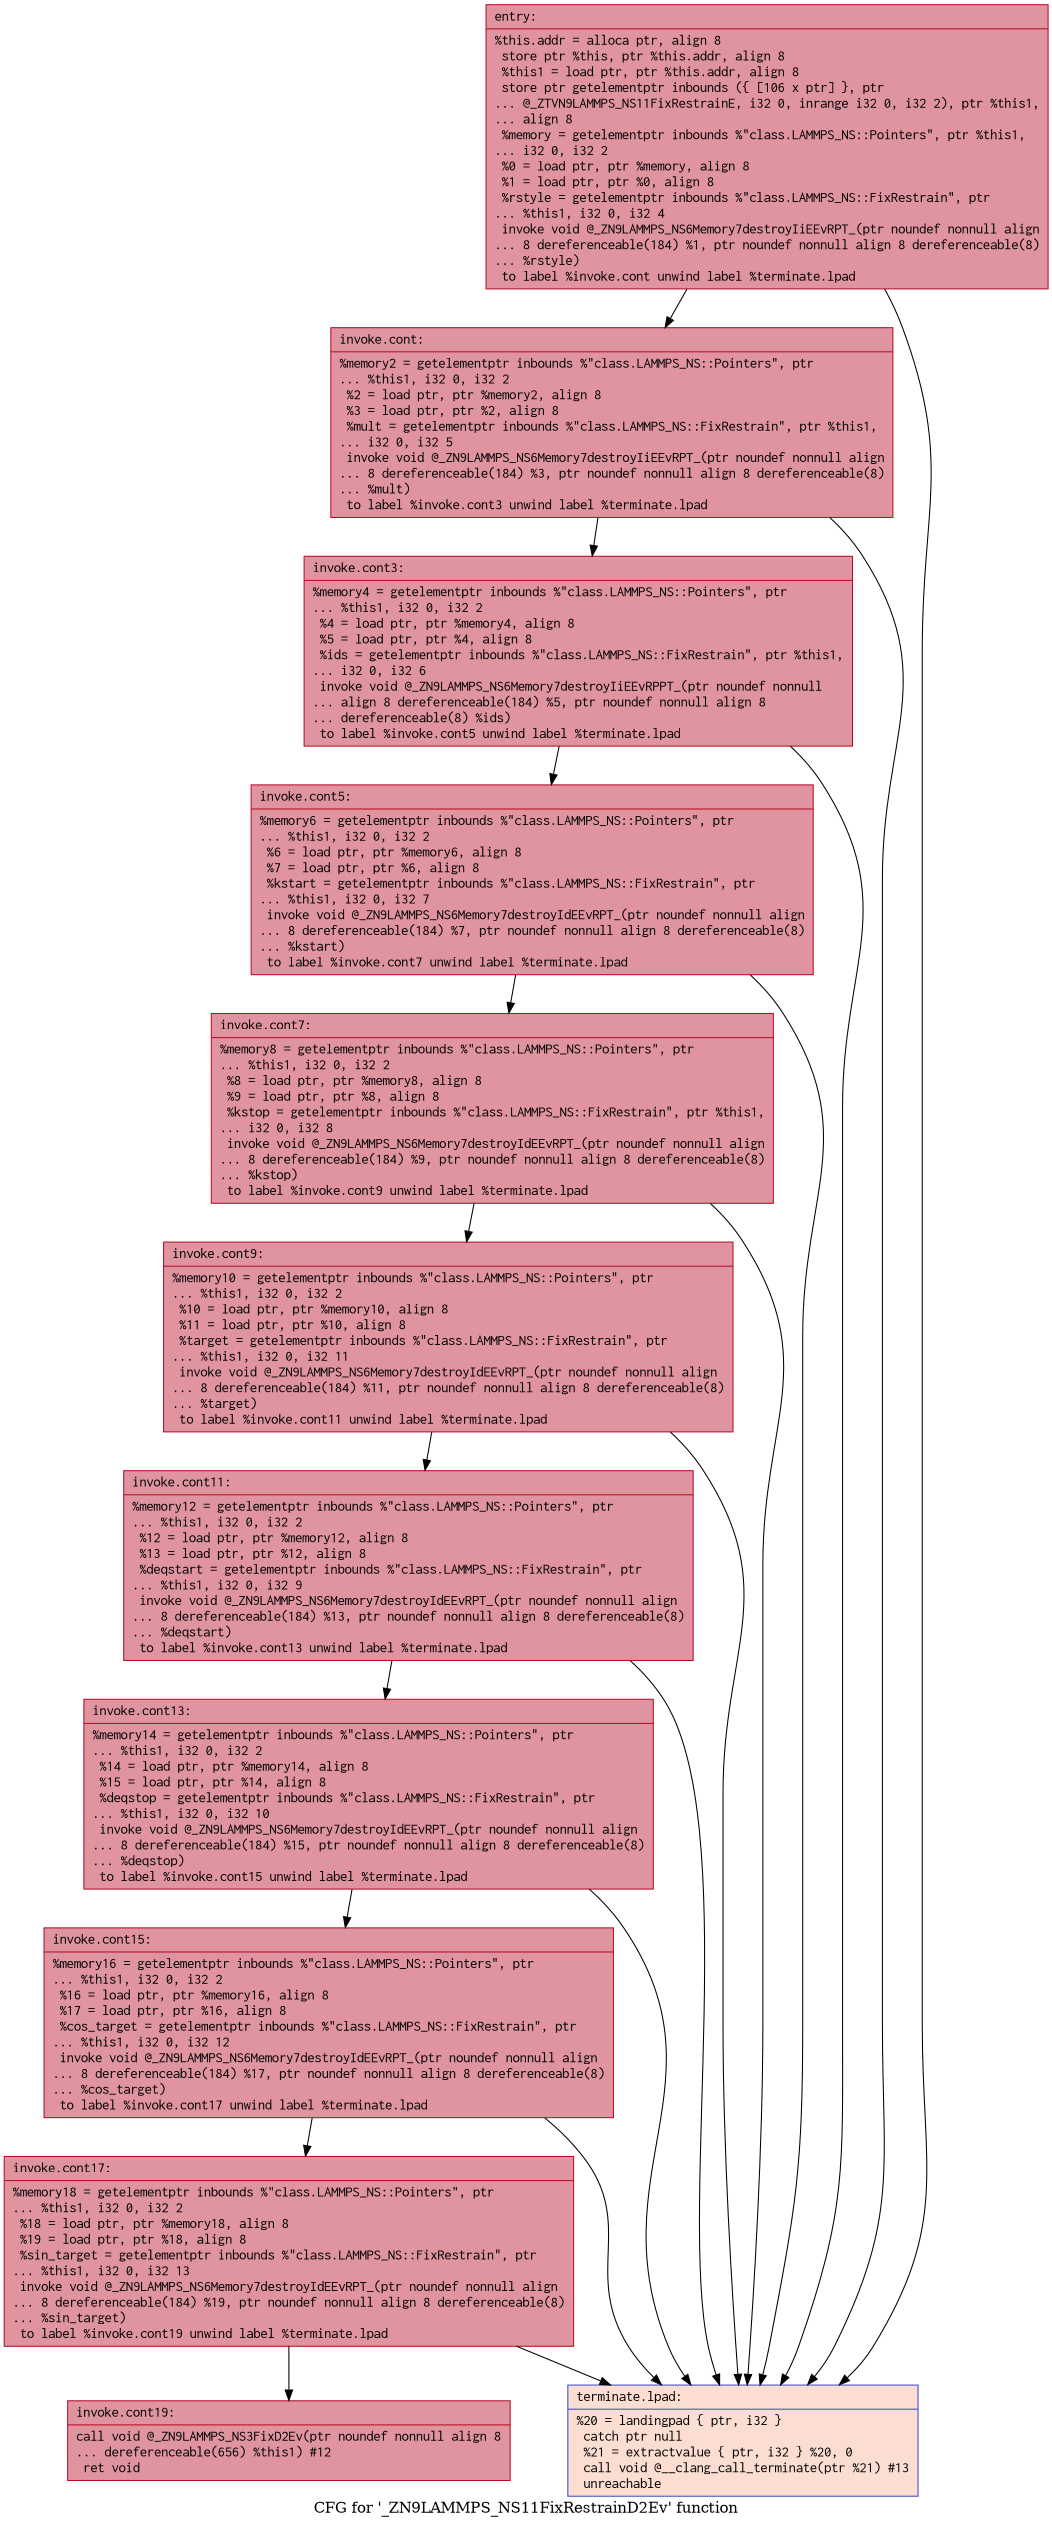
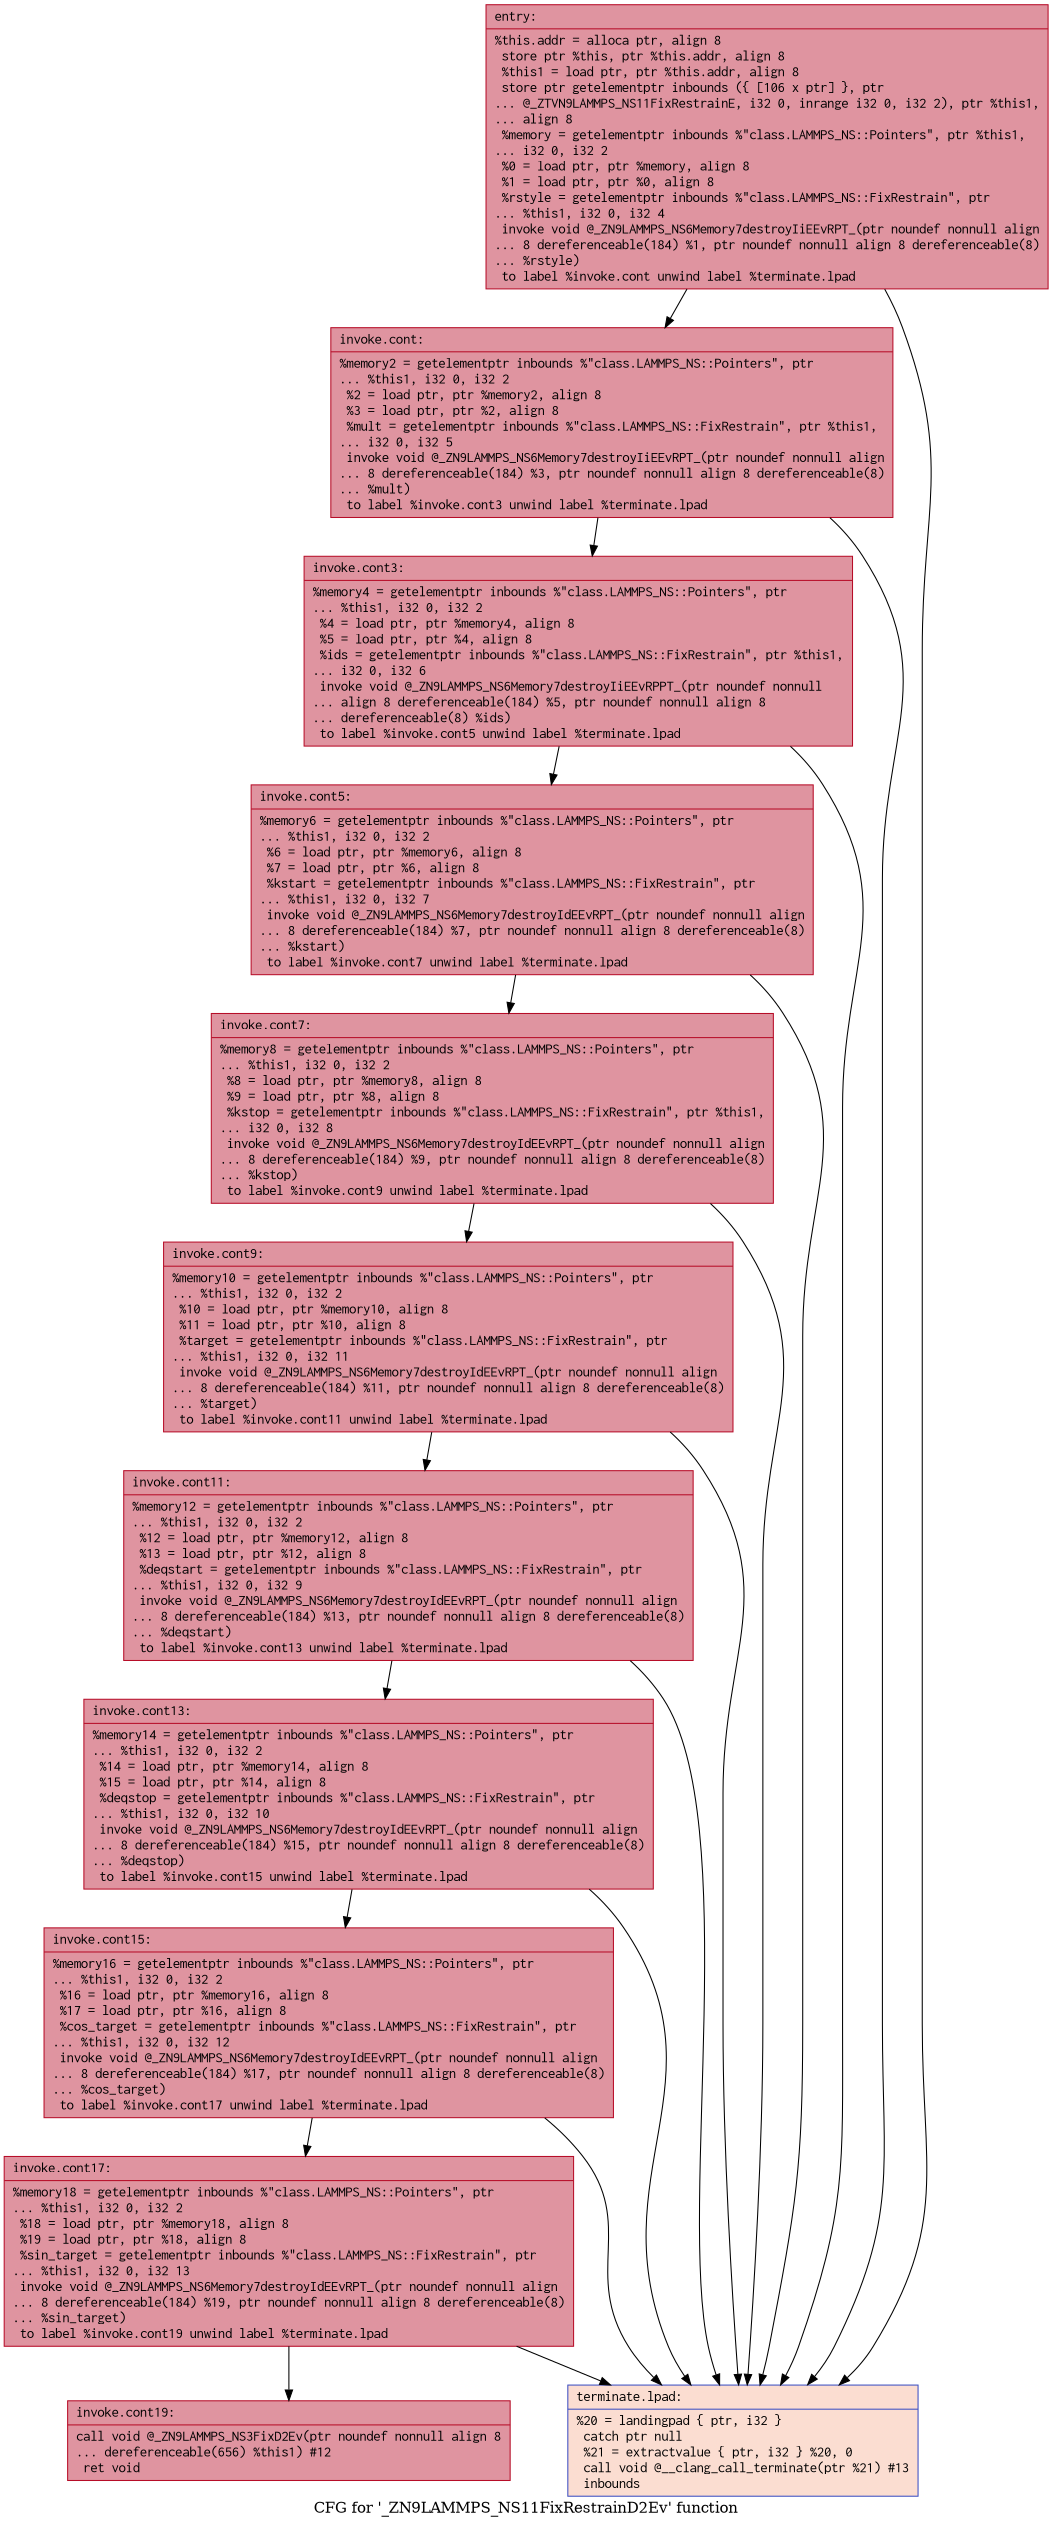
node "terminate.lpad:": text "unreachable" -> "inbounds"
